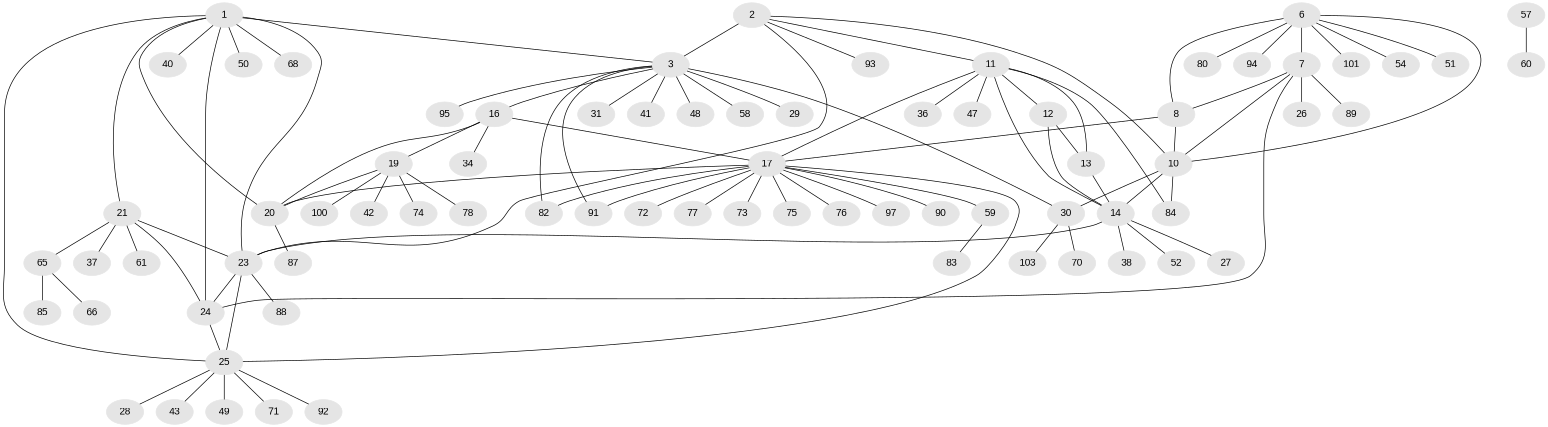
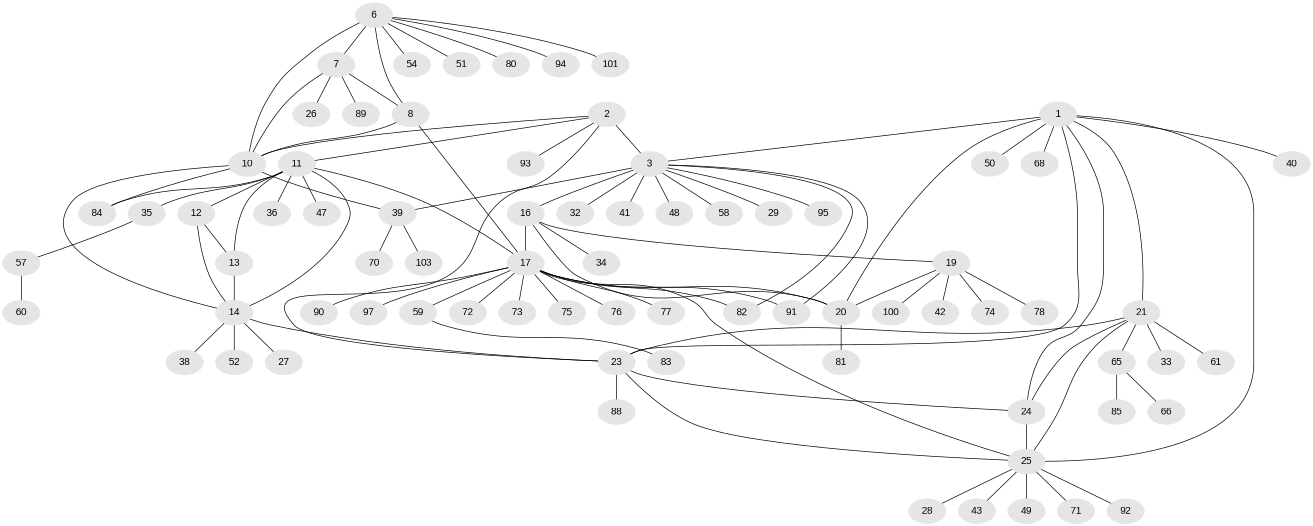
node "31": label "31" -> "32"
node "35": added
node "30": label "30" -> "39"
node "37": label "37" -> "33"
node "87": label "87" -> "81"
edge "7" -- "24": removed
edge "21" -- "25": added
